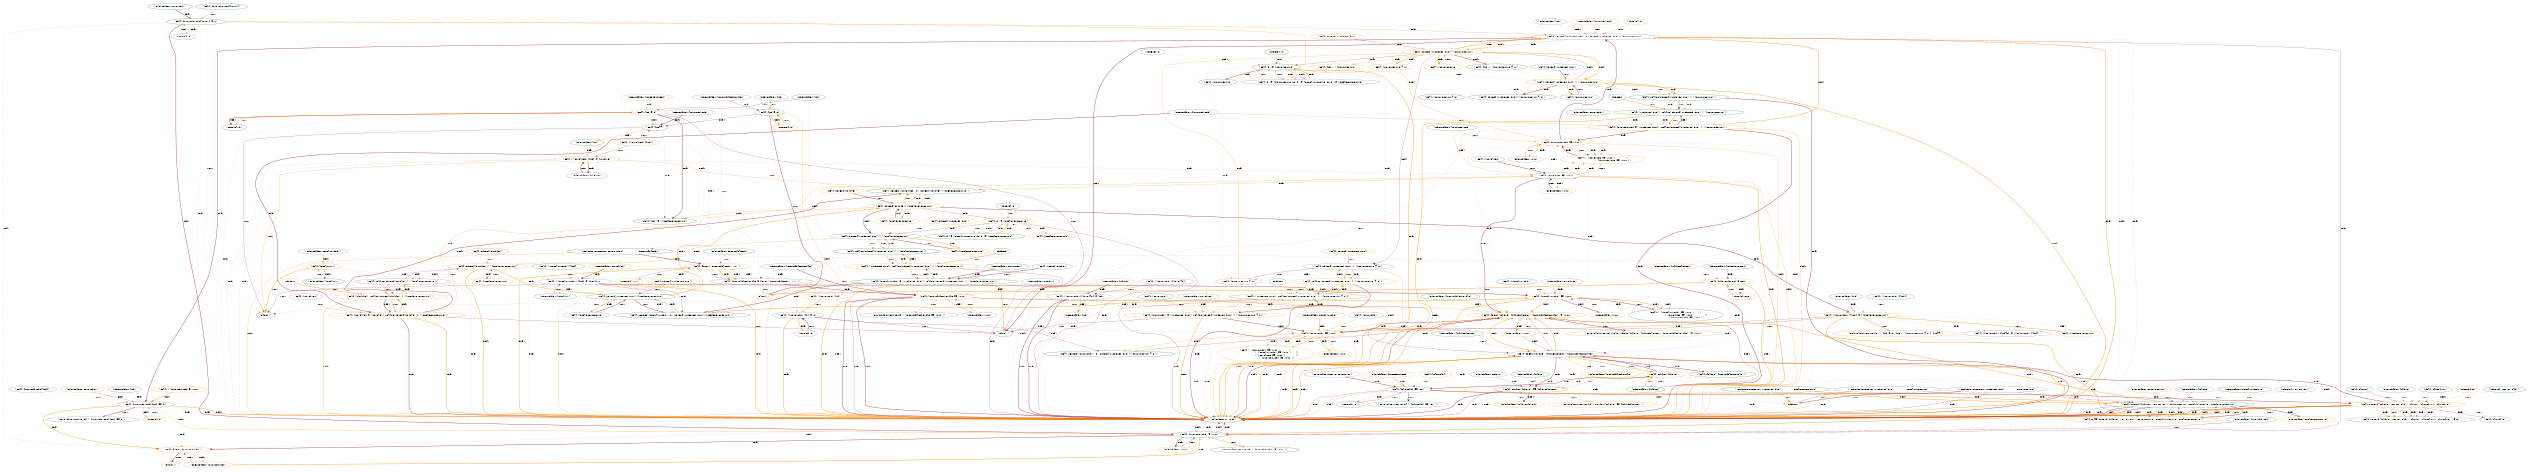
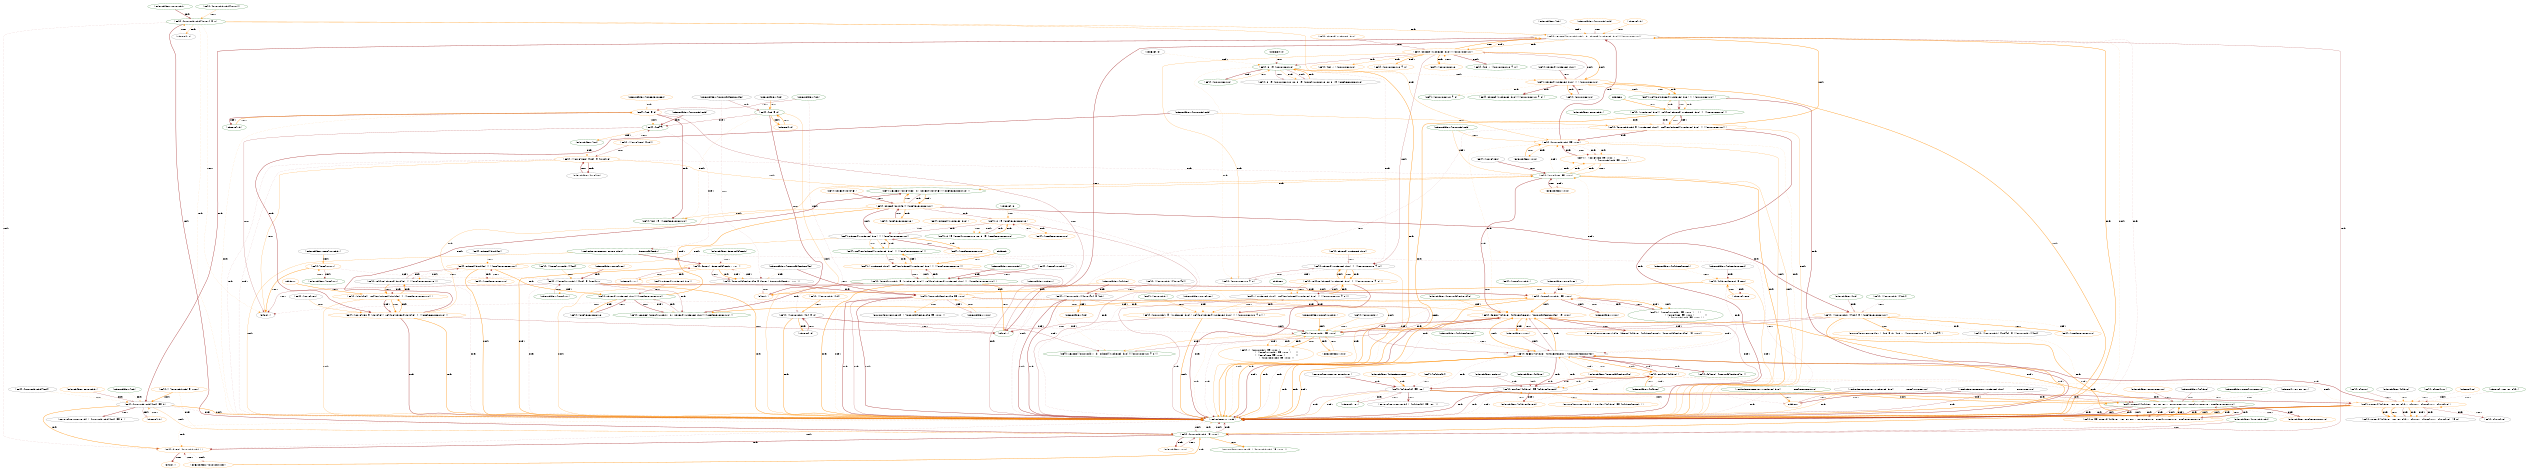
edge "(Call,l_i++)" -> "(Call,l_i != (*o_element_count))": removed, label "DDG:"
node "(Call,*o_row_idx == NULL)": color darkorange -> darkgreen
edge "(Call,l_line_length = 512)" -> "(MethodReturn,void)": style bold -> solid
